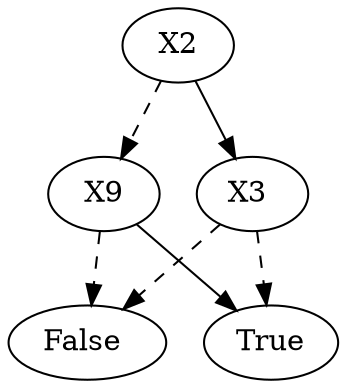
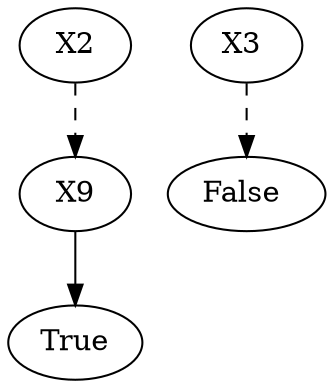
edge "X2" -> "X3": removed
edge "X9" -> "False": removed
edge "X3" -> "True": removed
